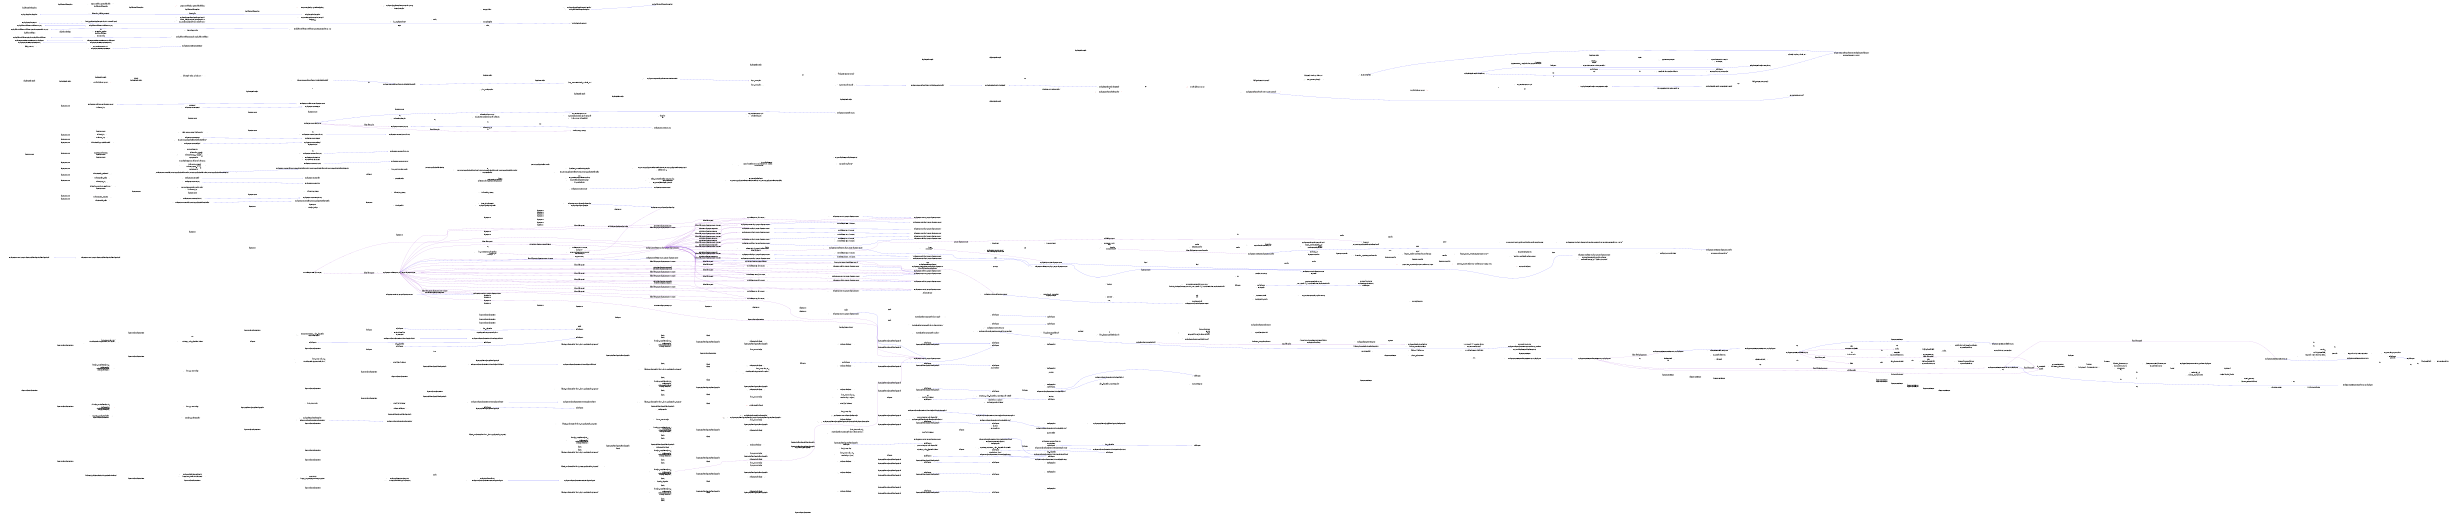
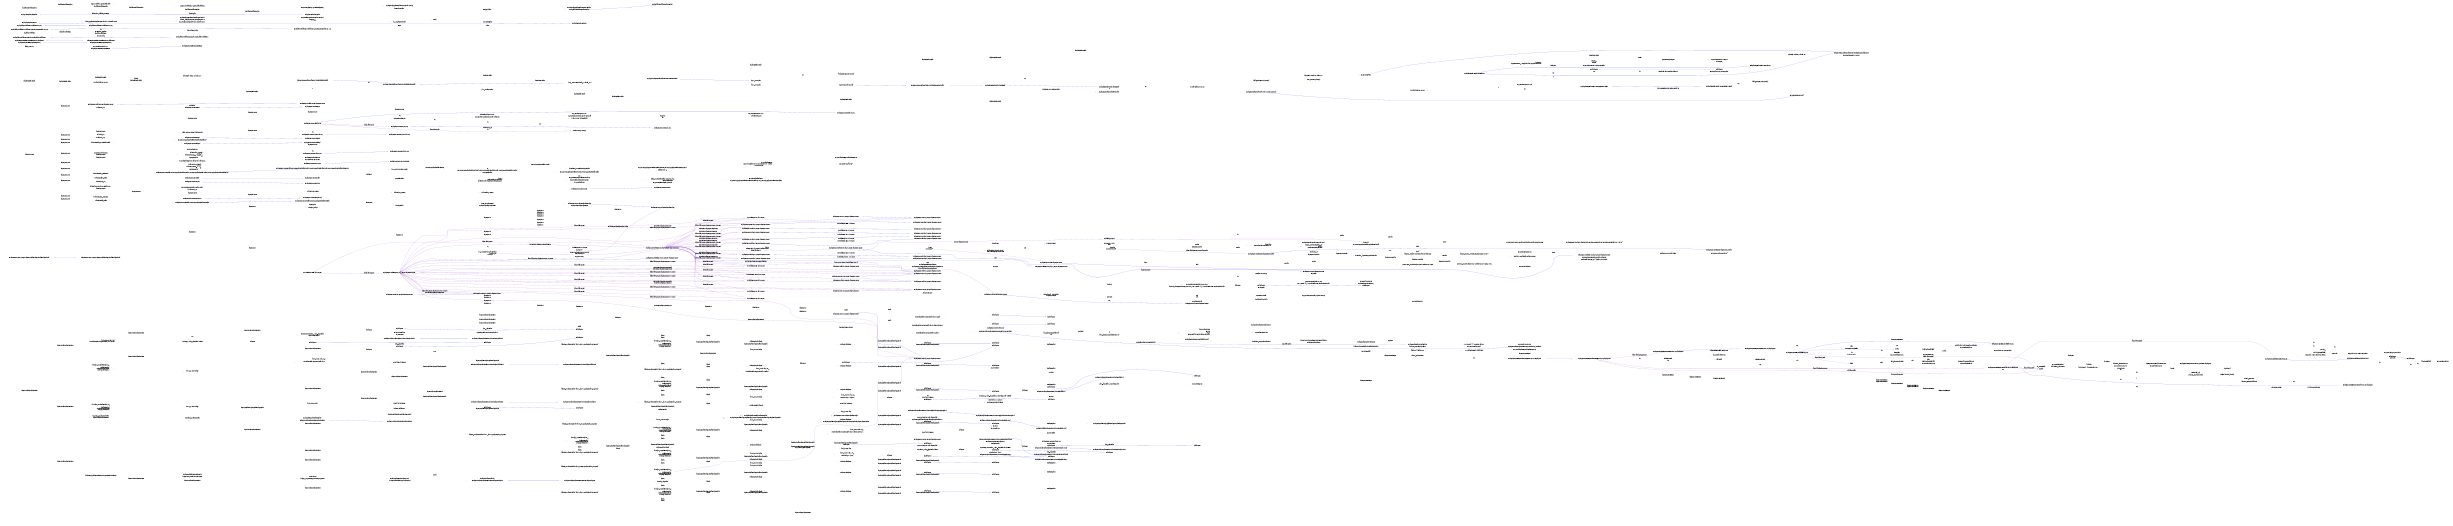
node "Entry Nancy.Testing.BrowserContext.Query(string, string)": label "Entry Nancy.Testing.BrowserContext.Query(string, string)" -> "Entry Nancy.Testing.BrowserContext.Query(string, existingIndex)"
